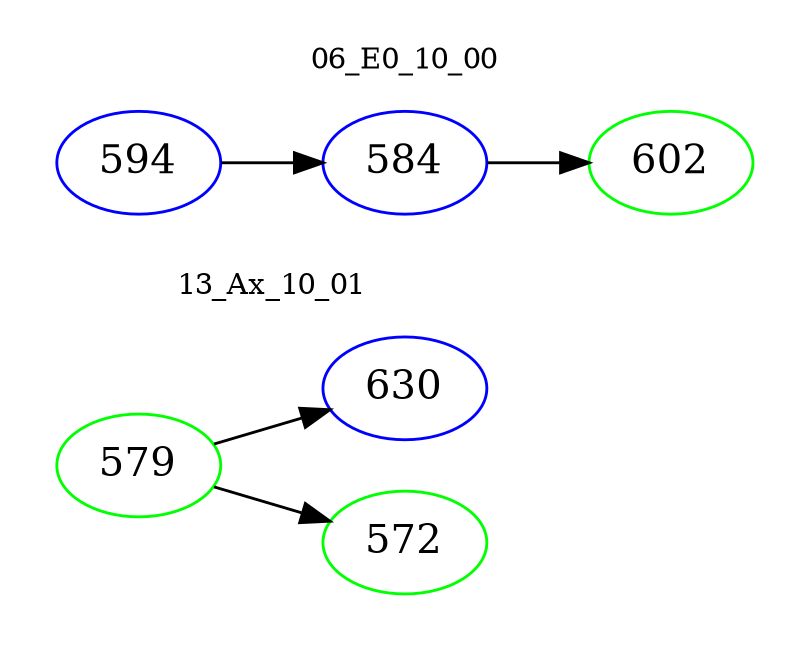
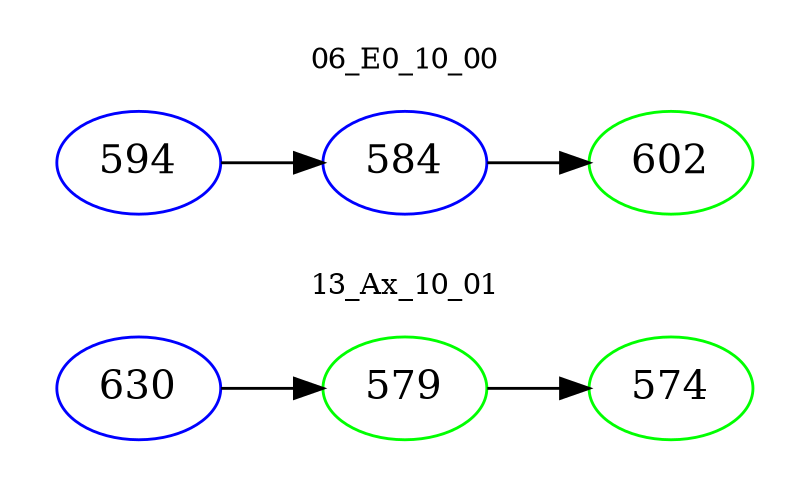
edge "579" -> "630": reversed
node "572": label "572" -> "574"
